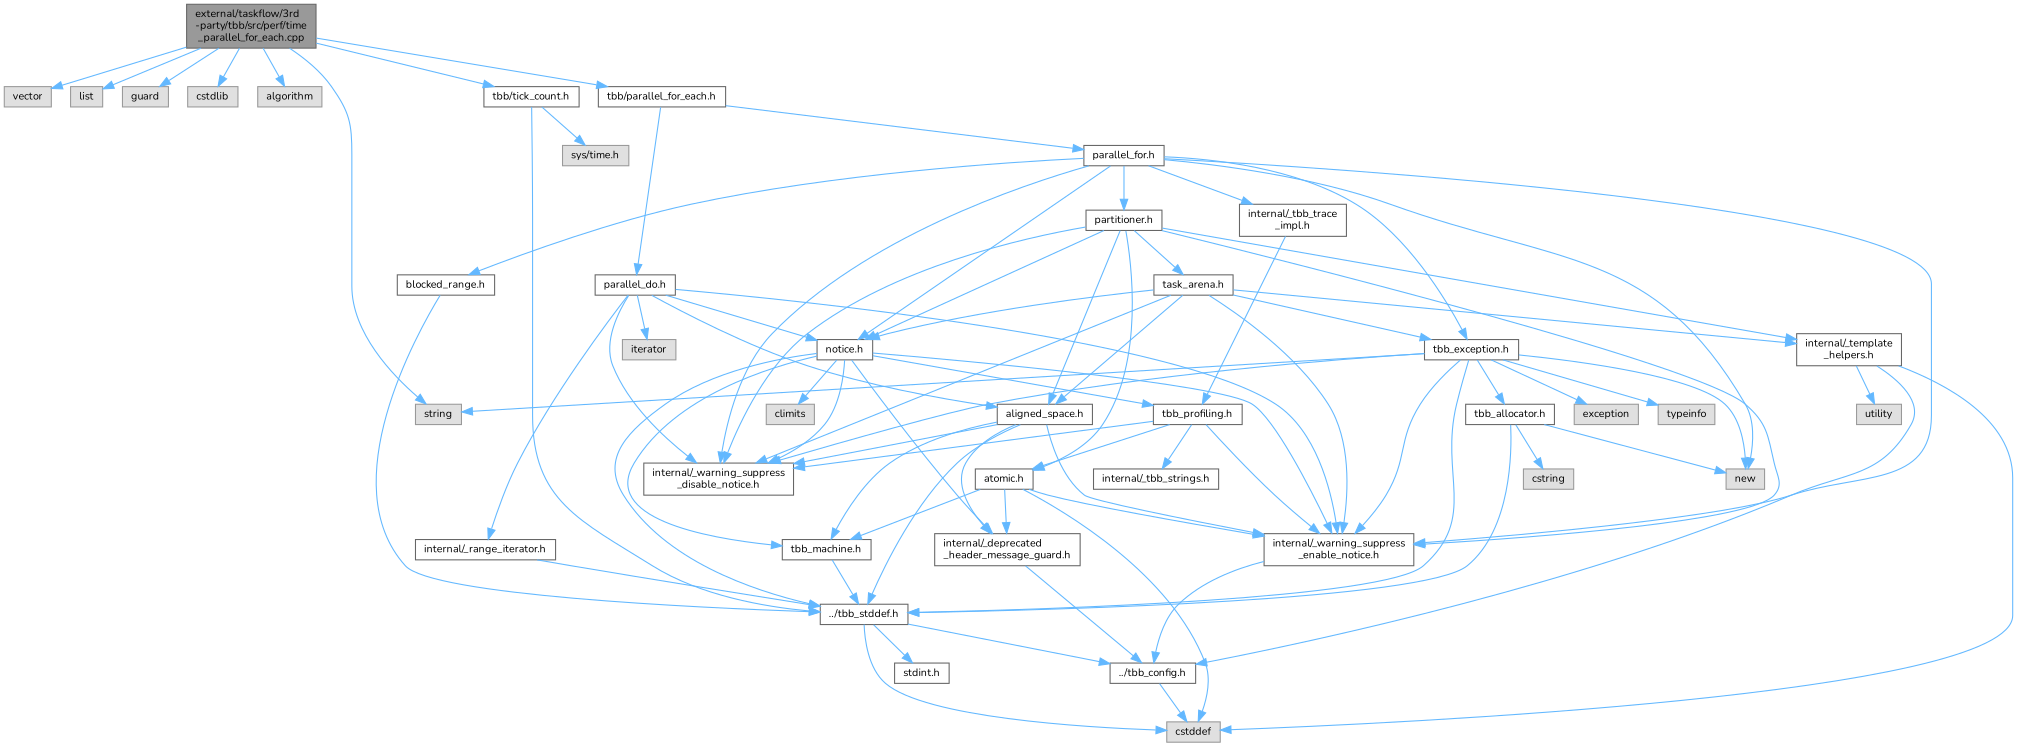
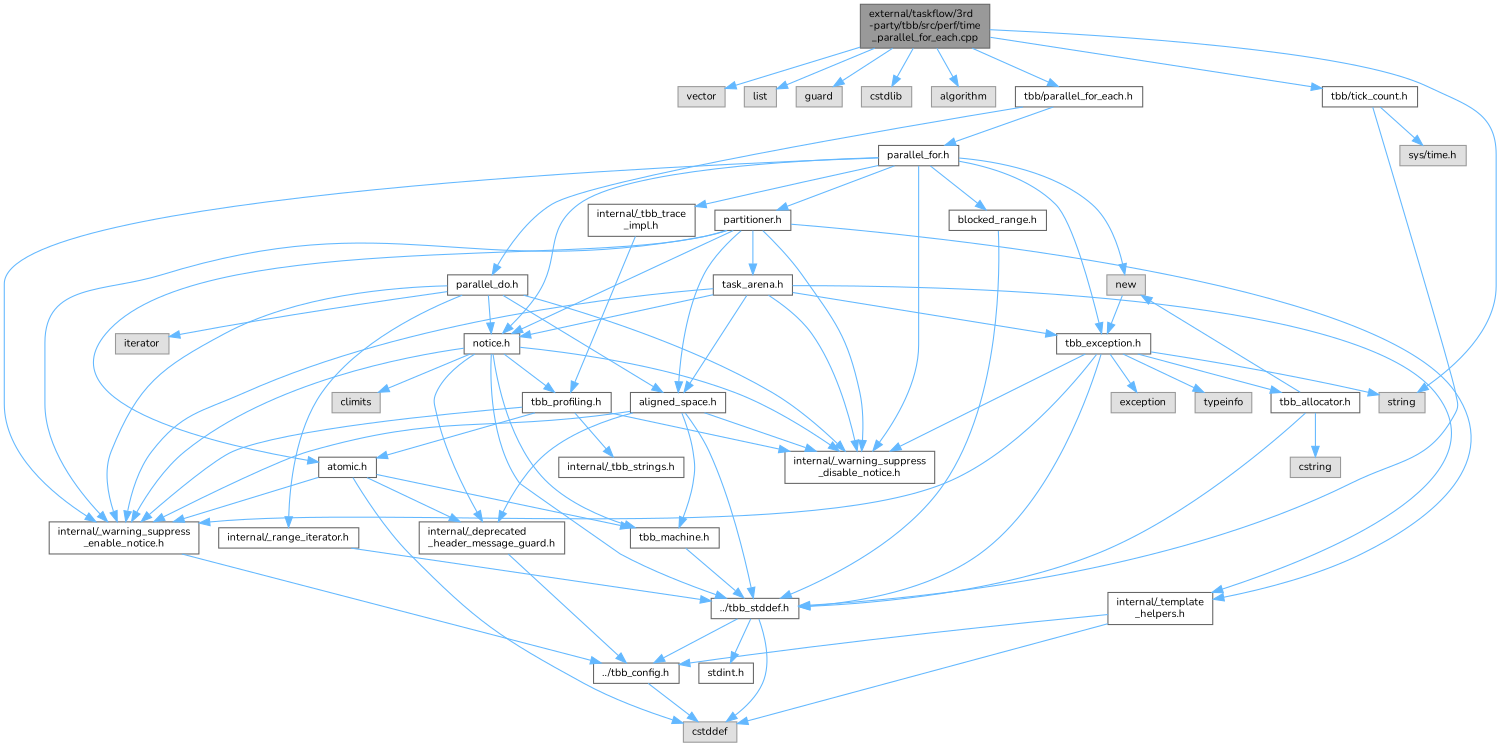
edge "tbb_exception.h" -> "new": reversed
node "utility": removed
